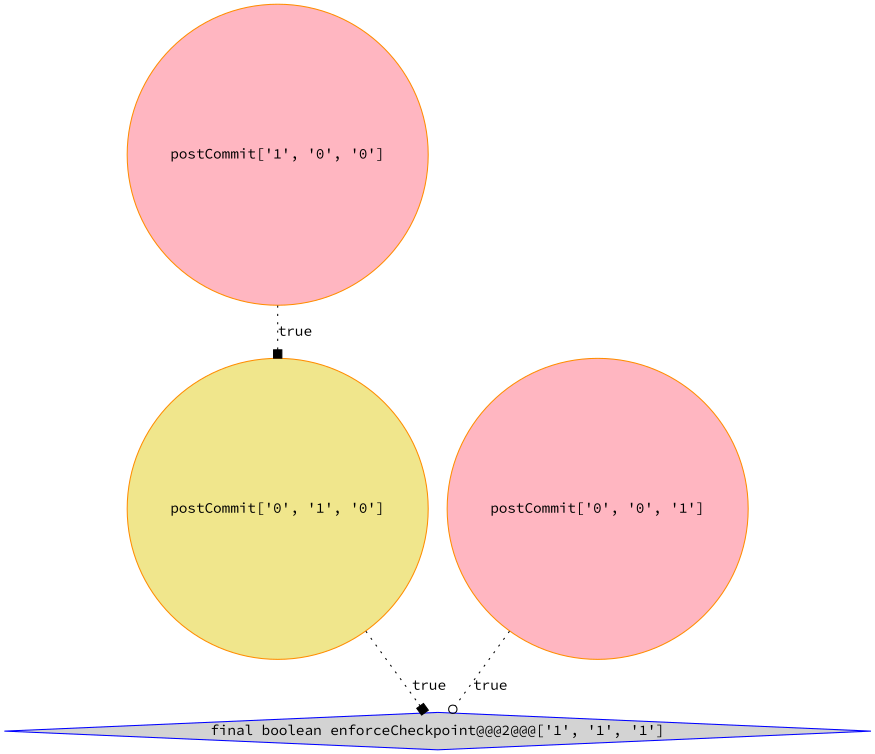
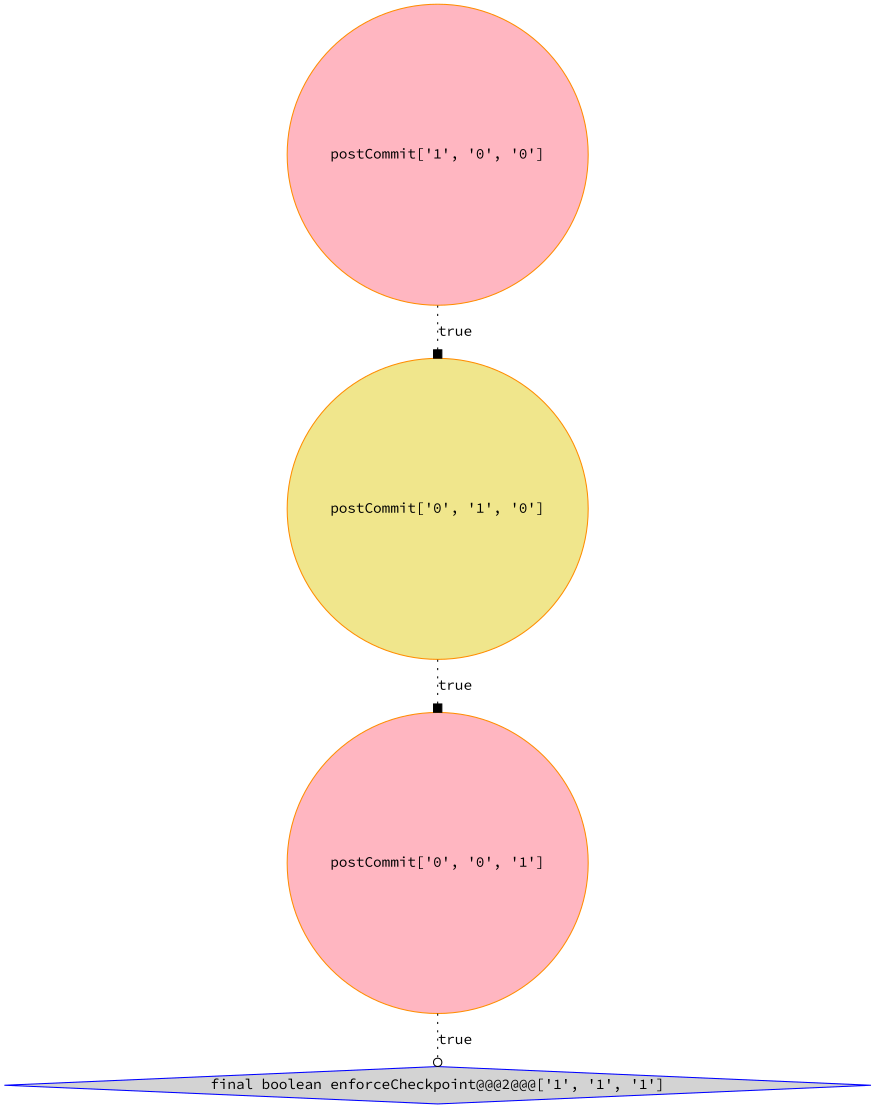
edge "postCommit['0', '1', '0']" -> "final boolean enforceCheckpoint@@@2@@@['1', '1', '1']": now "postCommit['0', '1', '0']" -> "postCommit['0', '0', '1']"
